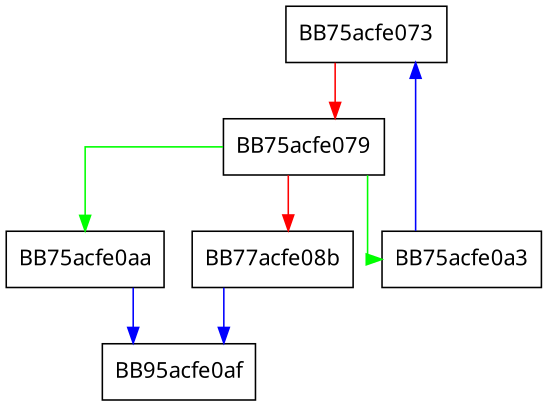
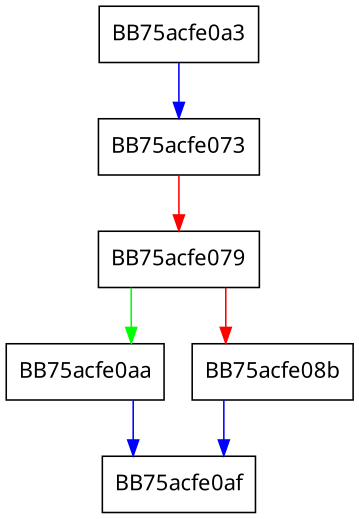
edge "BB75acfe079" -> "BB75acfe0a3": removed
node "BB77acfe08b": label "BB77acfe08b" -> "BB75acfe08b"
node "BB95acfe0af": label "BB95acfe0af" -> "BB75acfe0af"
